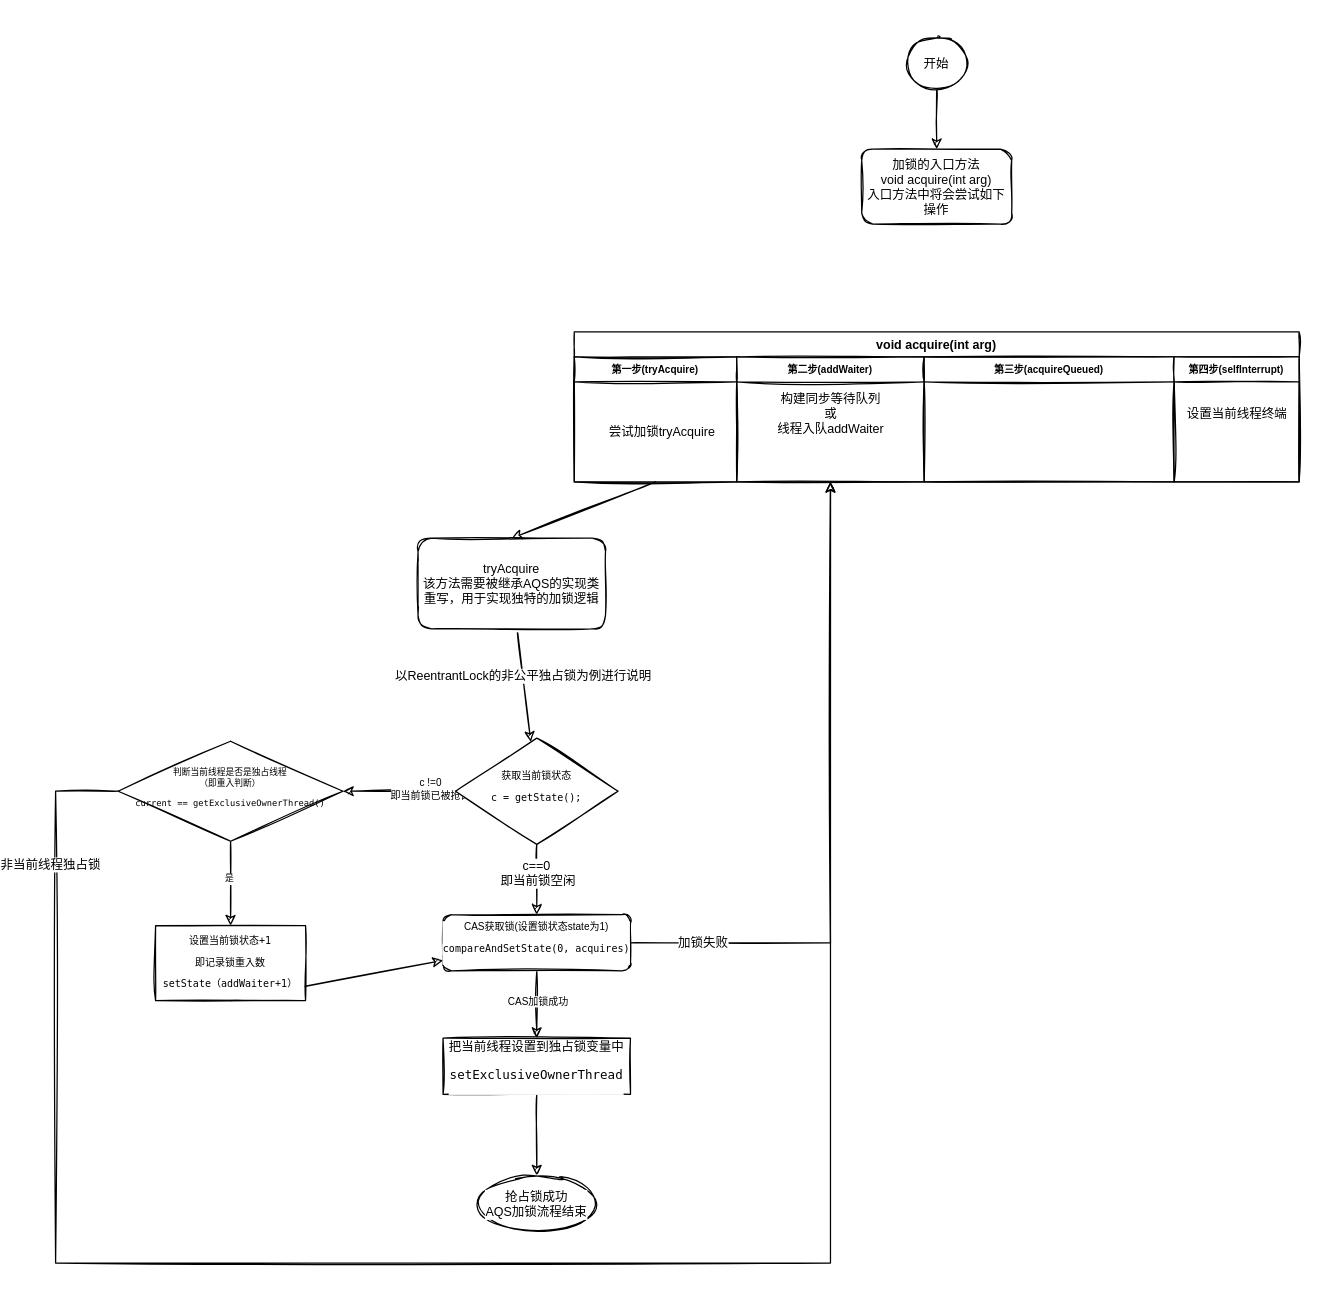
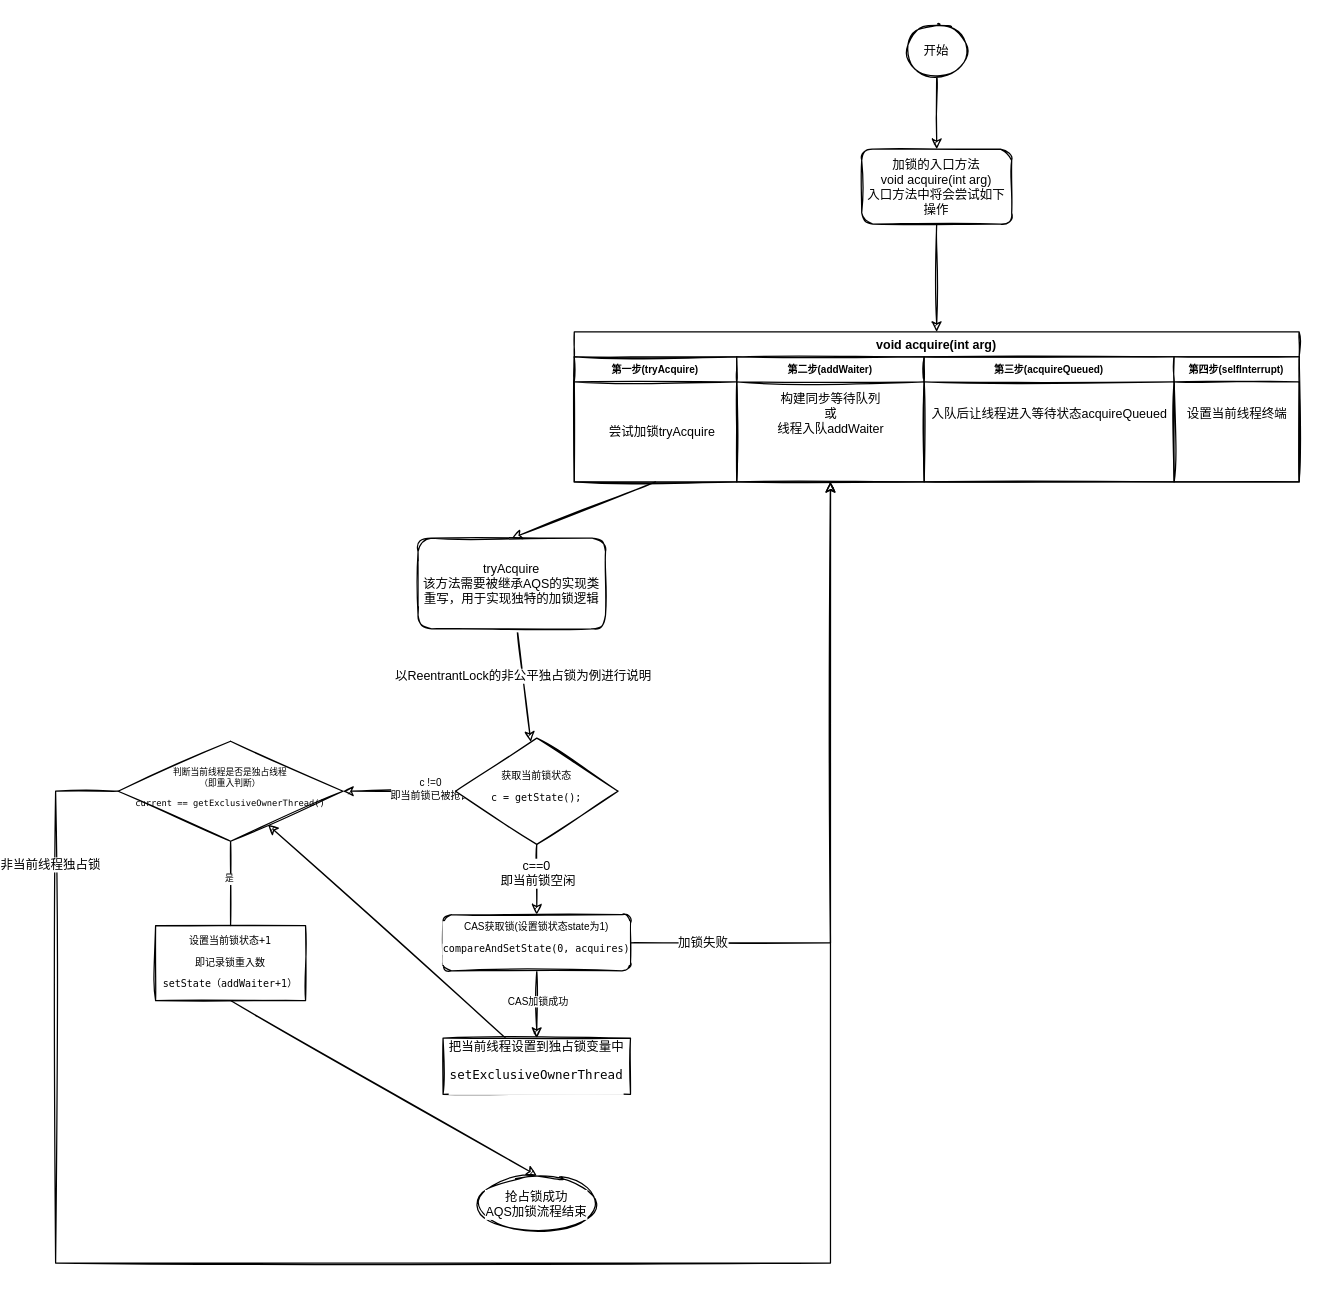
node "开始": moved (937, 63) -> (937, 51)
edge "加锁的入口方法void acquire(int arg)入口方法中将会尝试如下操作" -> "void acquire(int arg)": added
node "入队后让线程进入等待状态acquireQueued": added
edge "判断当前线程是否是独占线程 （即重入判断） current == getExclusiveOwnerThread()" -> "设置当前锁状态+1即记录锁重入数setState（addWaiter+1）": arrowhead classic -> none
edge "设置当前锁状态+1即记录锁重入数setState（addWaiter+1）" -> "CAS获取锁(设置锁状态state为1)compareAndSetState(0, acquires)": now "设置当前锁状态+1即记录锁重入数setState（addWaiter+1）" -> "抢占锁成功 AQS加锁流程结束"
edge "把当前线程设置到独占锁变量中setExclusiveOwnerThread" -> "抢占锁成功 AQS加锁流程结束": now "把当前线程设置到独占锁变量中setExclusiveOwnerThread" -> "判断当前线程是否是独占线程 （即重入判断） current == getExclusiveOwnerThread()"
